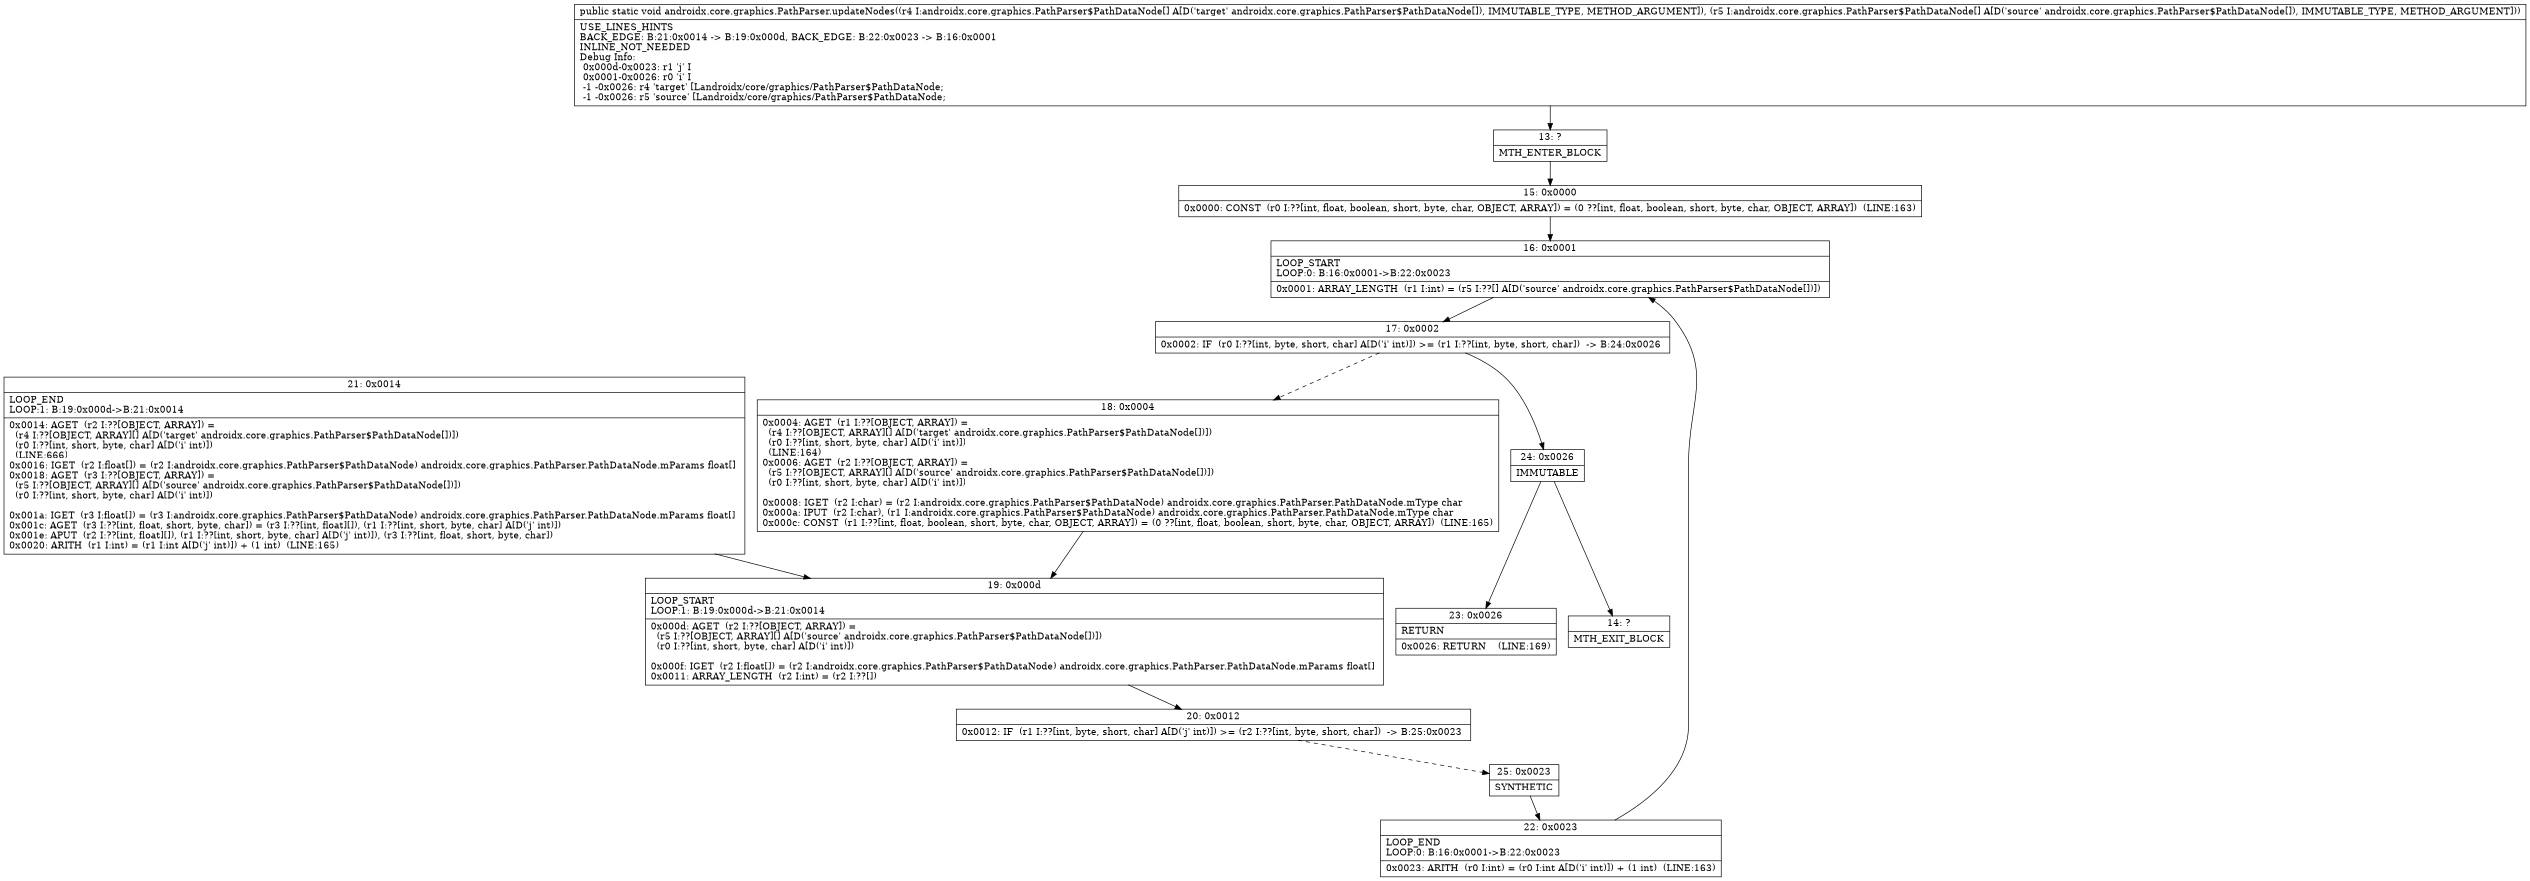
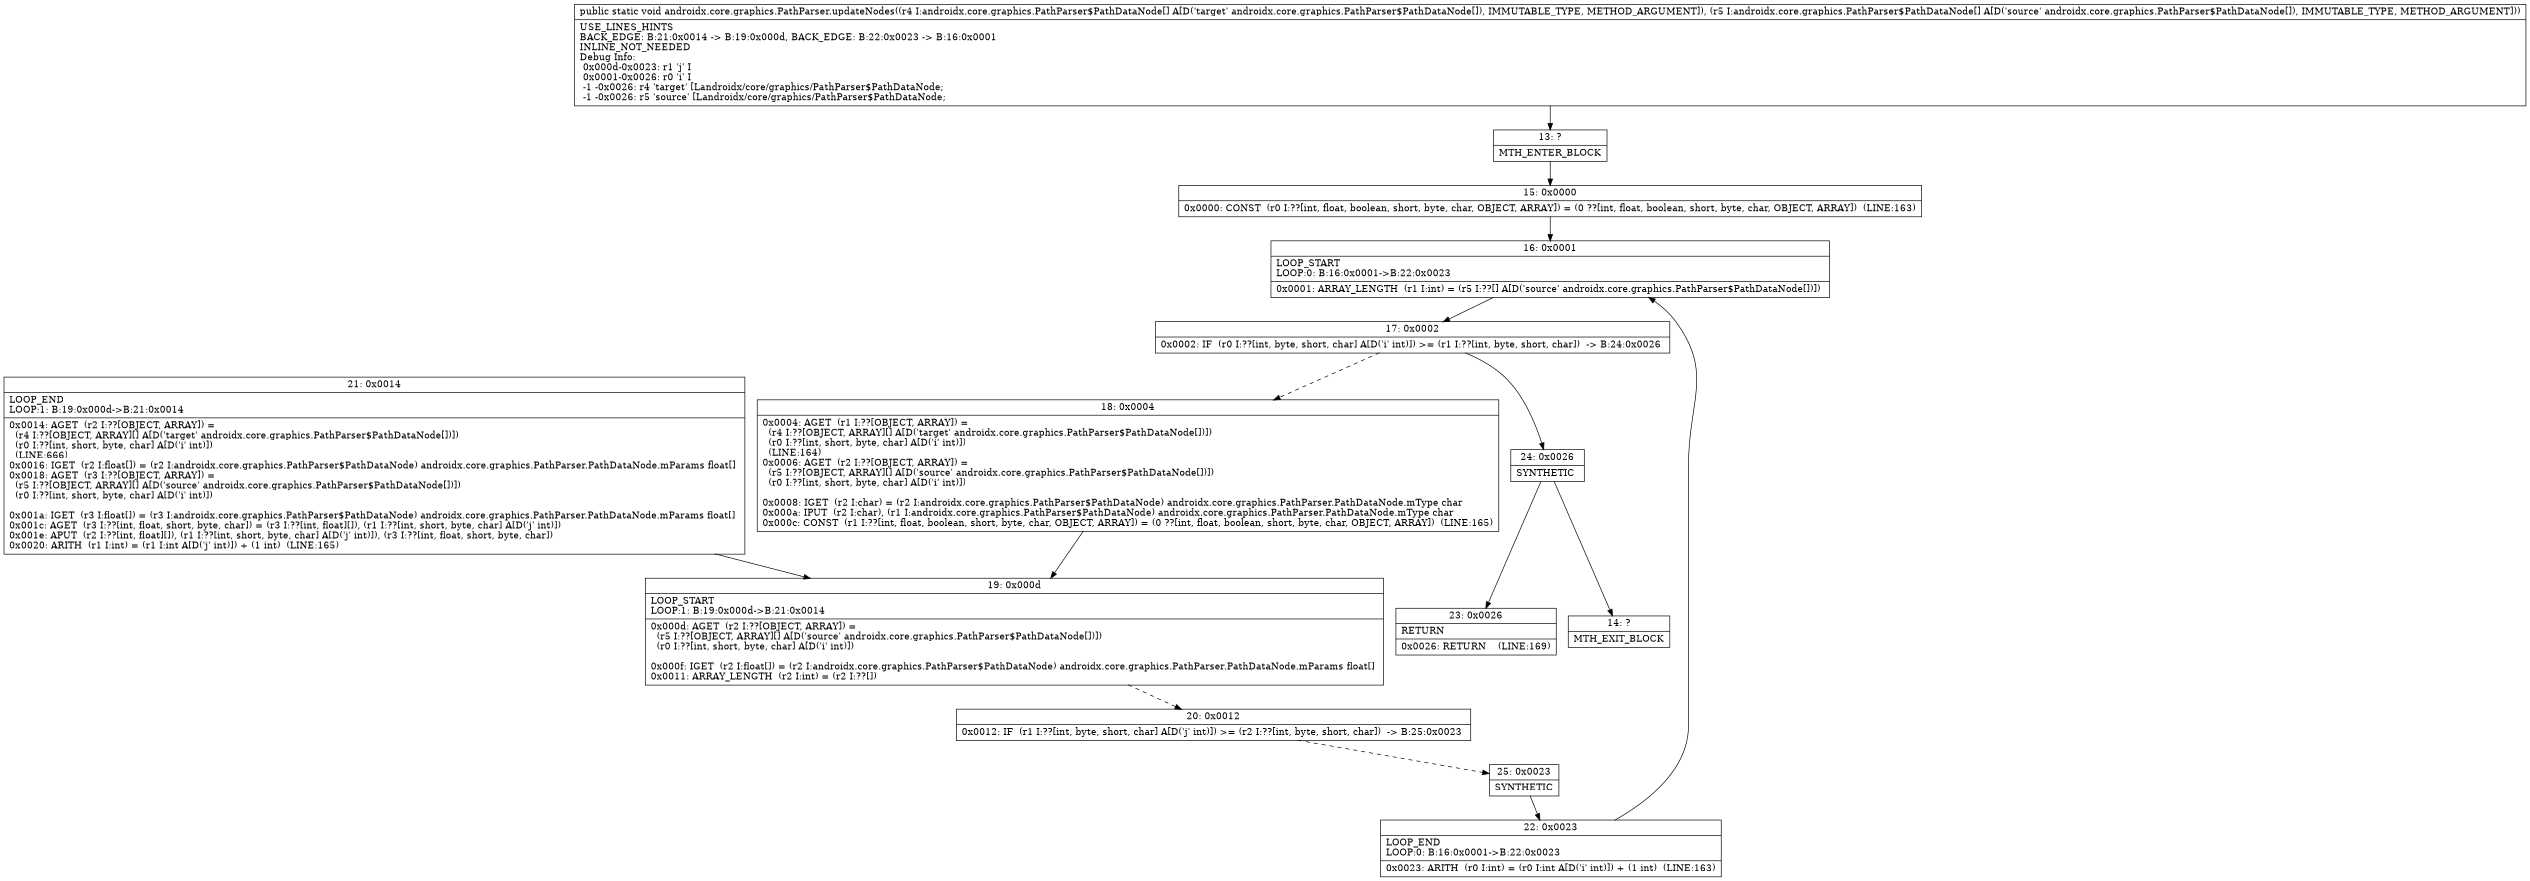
node "24: 0x0026": text "IMMUTABLE" -> "SYNTHETIC"
edge "19: 0x000d" -> "20: 0x0012": style solid -> dashed
